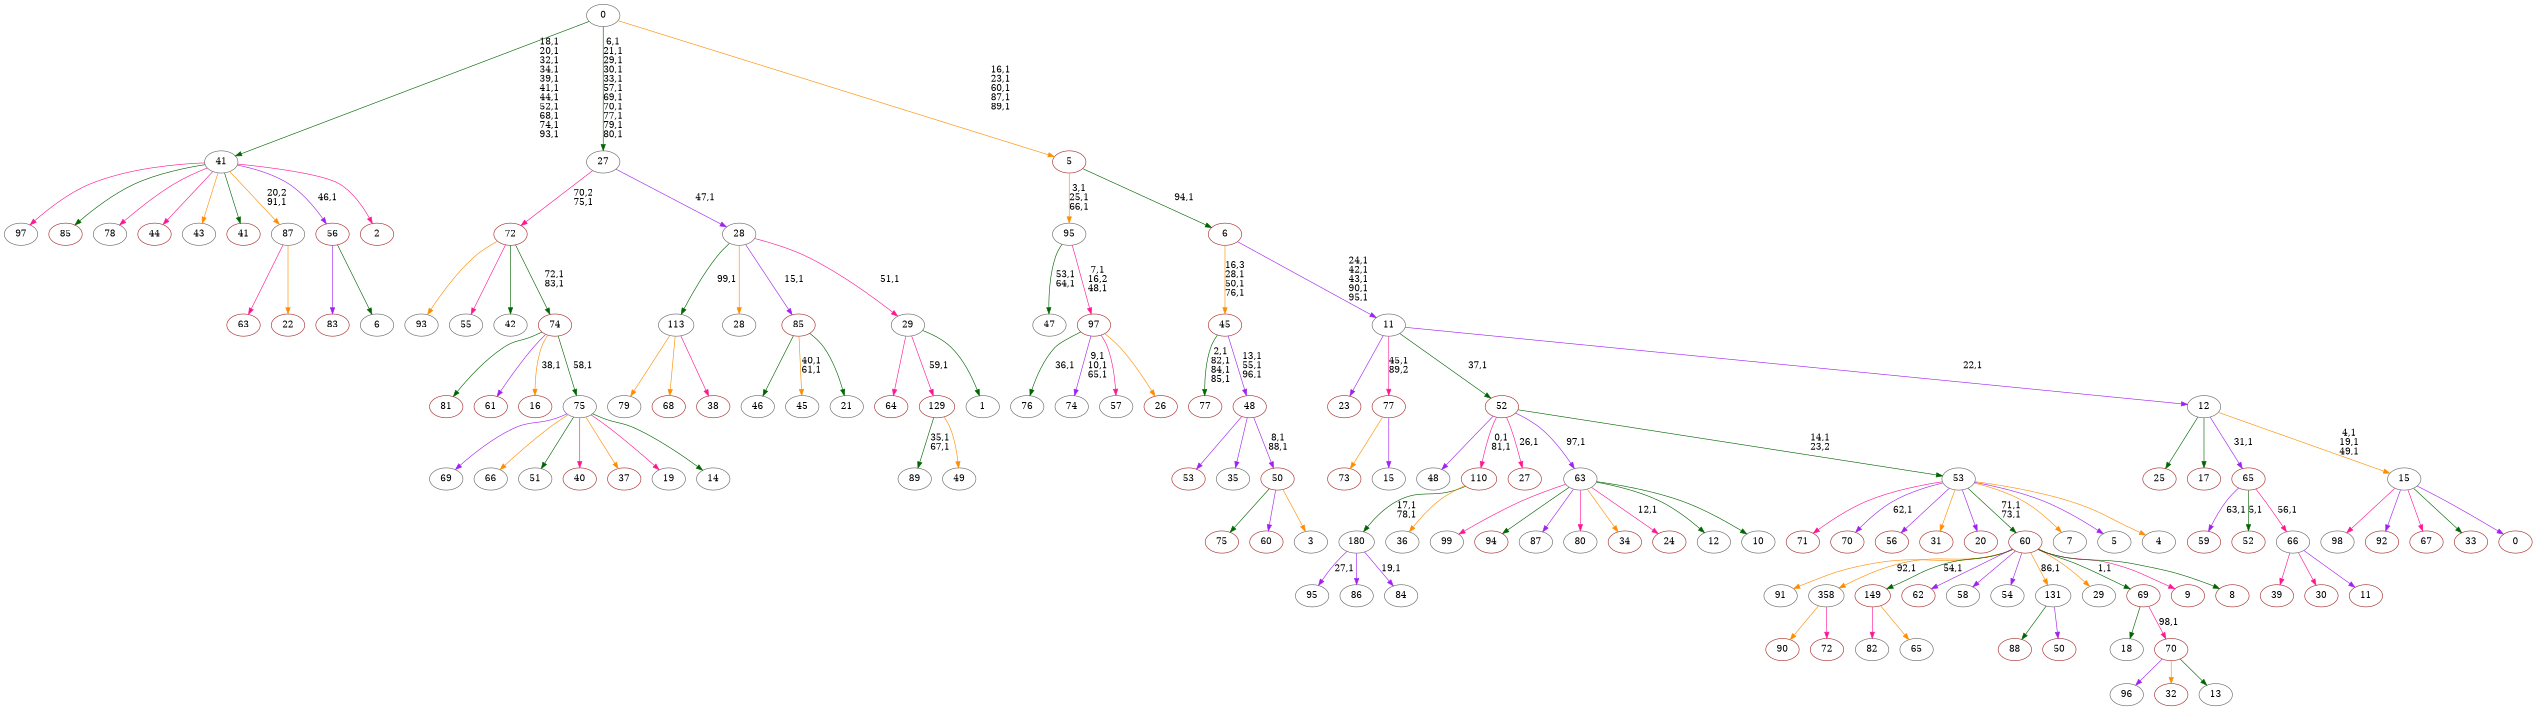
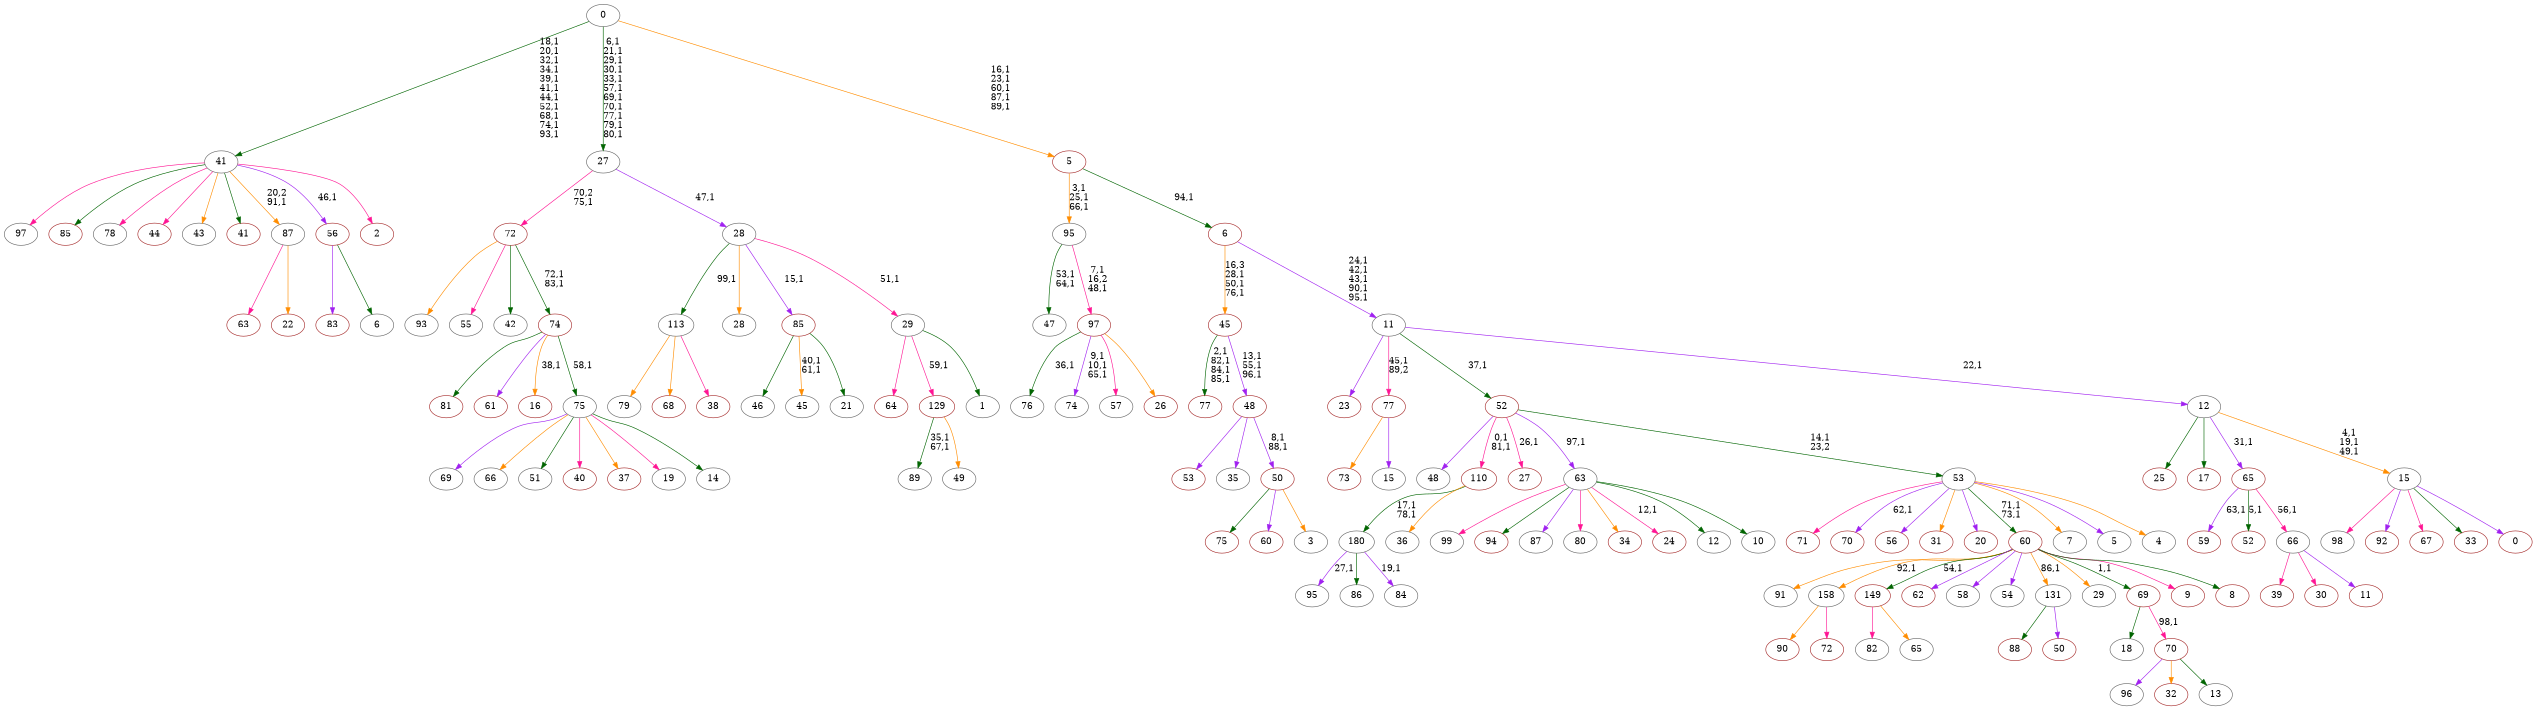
edge "180" -> "86": color purple -> darkgreen
node "358": label "358" -> "158"
